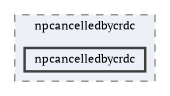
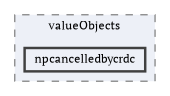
cluster "npcancelledbycrdc": label "npcancelledbycrdc" -> "valueObjects"
